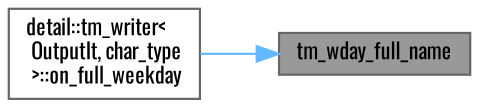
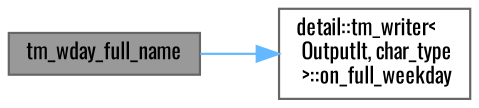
edge "detail::tm_writer< OutputIt, char_type >::on_full_weekday" -> "tm_wday_full_name": reversed
